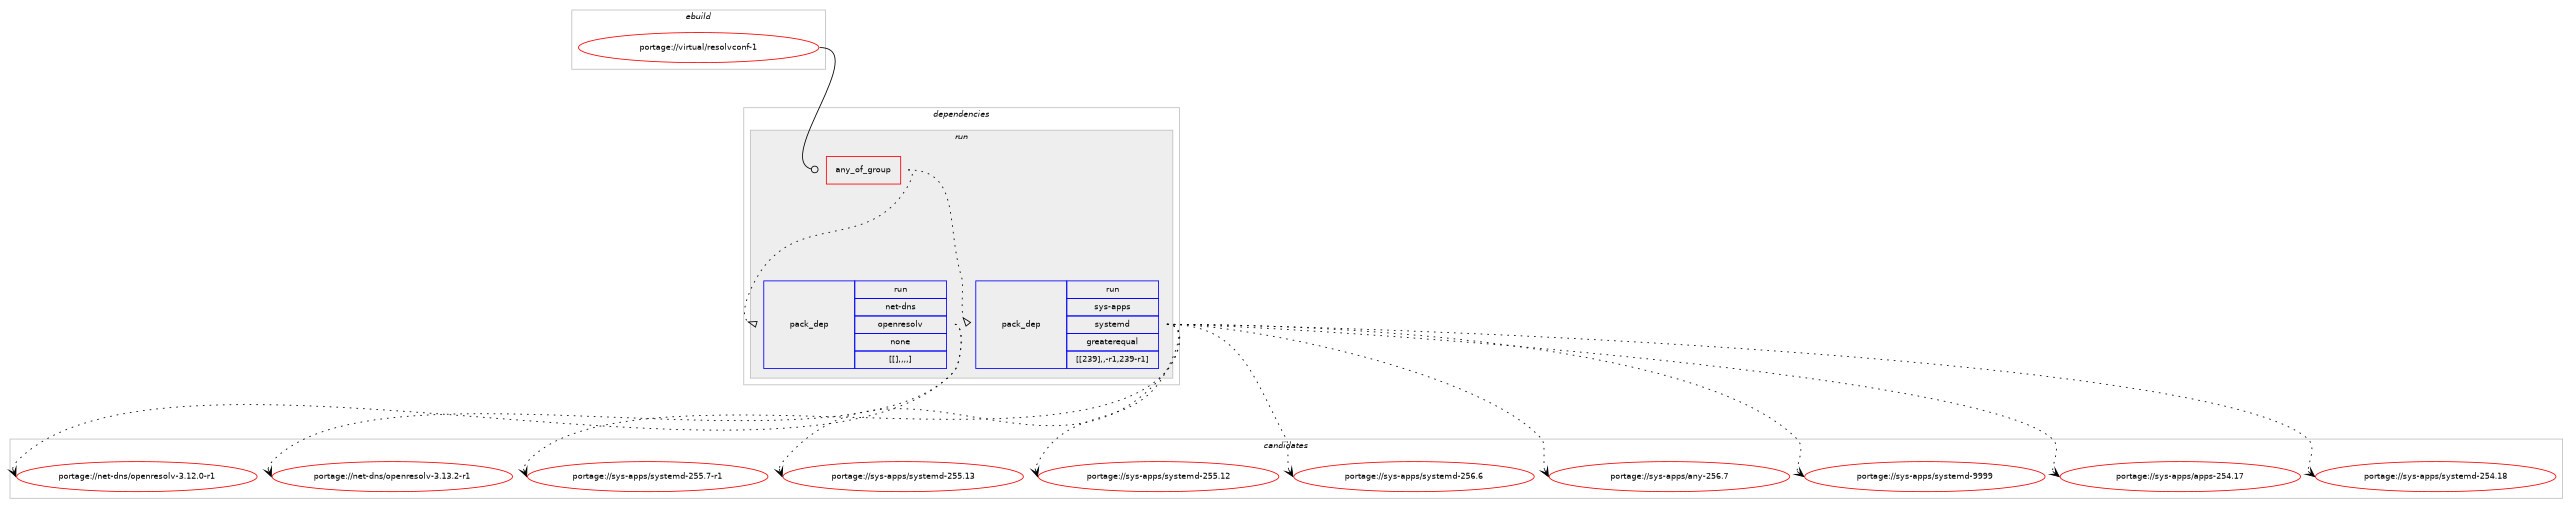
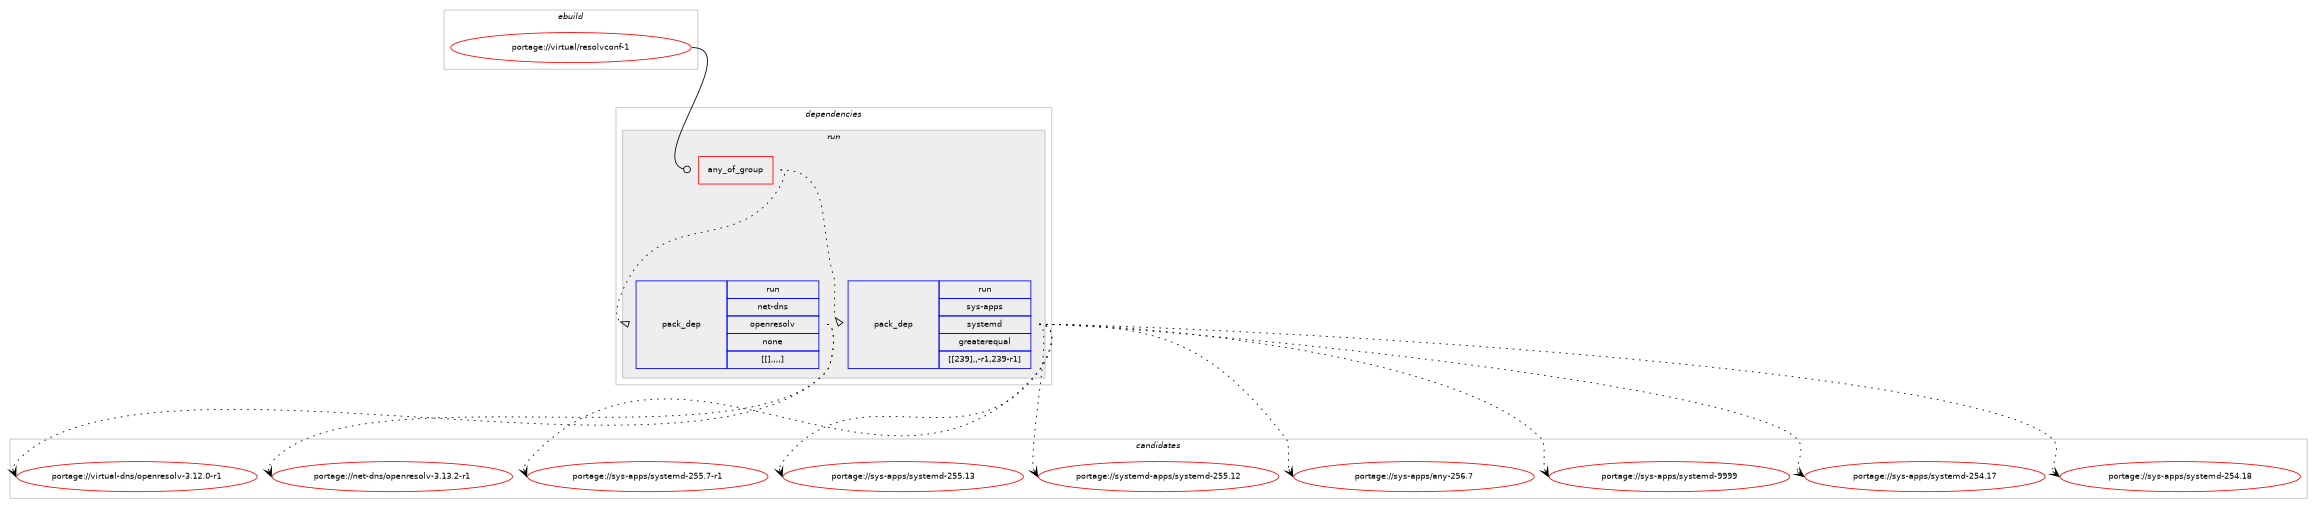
node "portage://net-dns/openresolv-3.12.0-r1": label "portage://net-dns/openresolv-3.12.0-r1" -> "portage://virtual-dns/openresolv-3.12.0-r1"
node "portage://sys-apps/systemd-255.12": label "portage://sys-apps/systemd-255.12" -> "portage://systemd-apps/systemd-255.12"
node "portage://sys-apps/systemd-256.6": removed
node "portage://sys-apps/apps-254.17": label "portage://sys-apps/apps-254.17" -> "portage://sys-apps/systemd-254.17"
